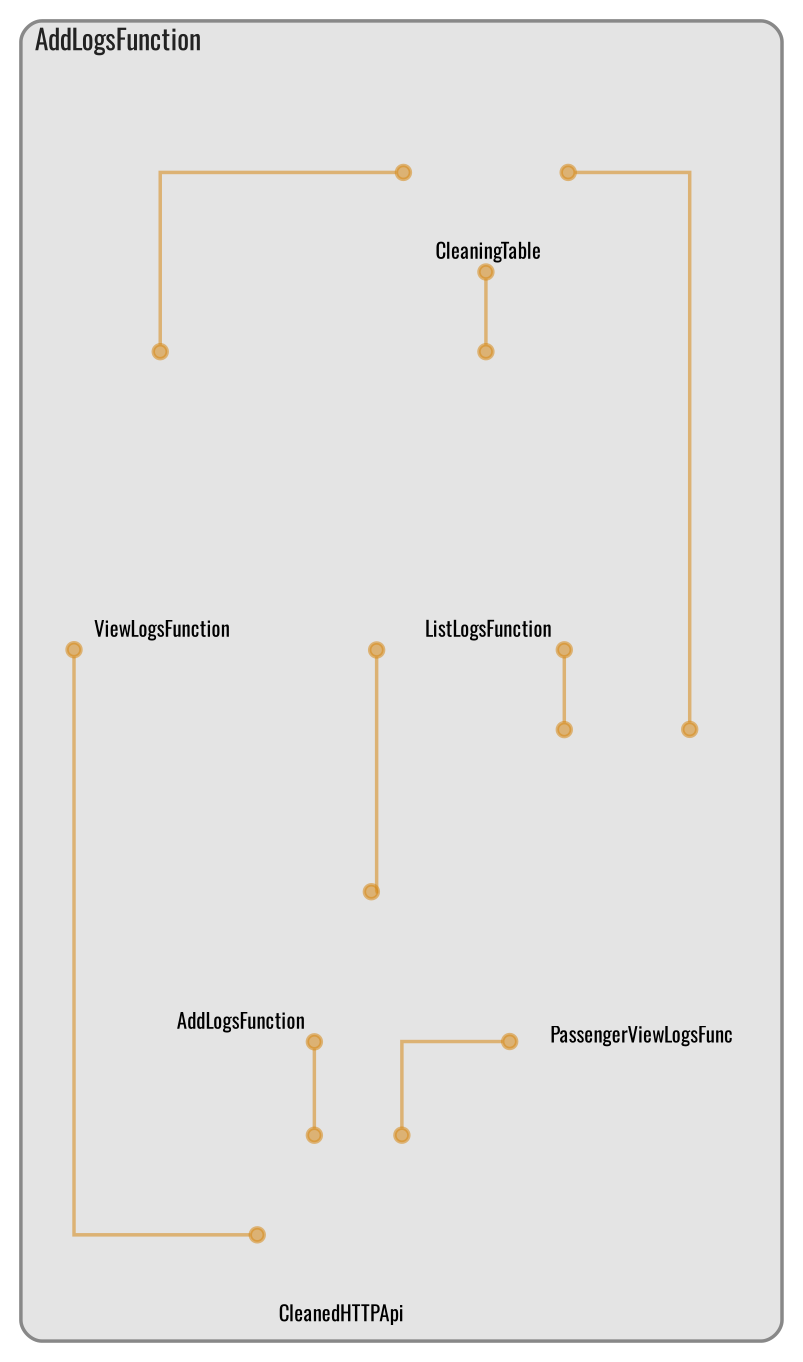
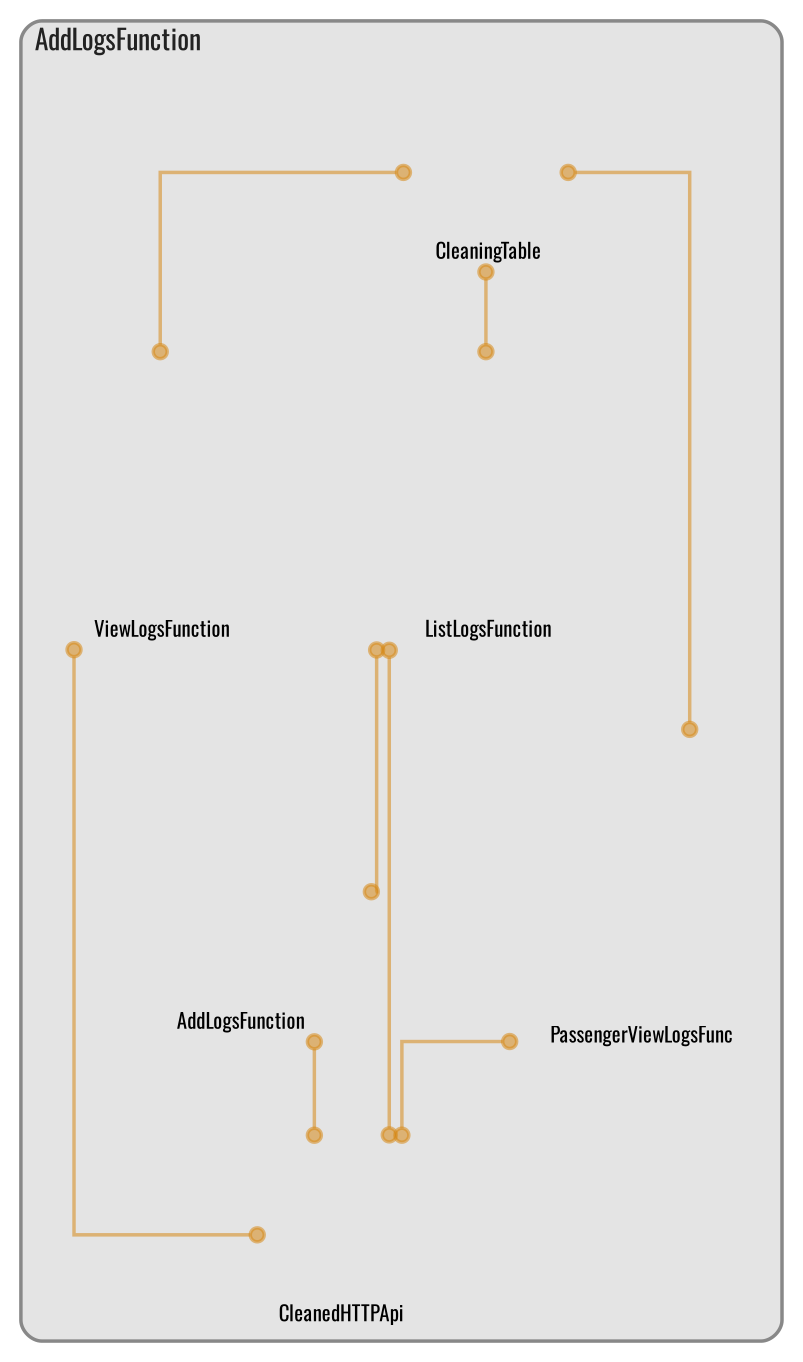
edge "ListLogsFunction" -- "PassengerViewLogsFunc": now "ListLogsFunction" -- "CleanedHTTPApi"
